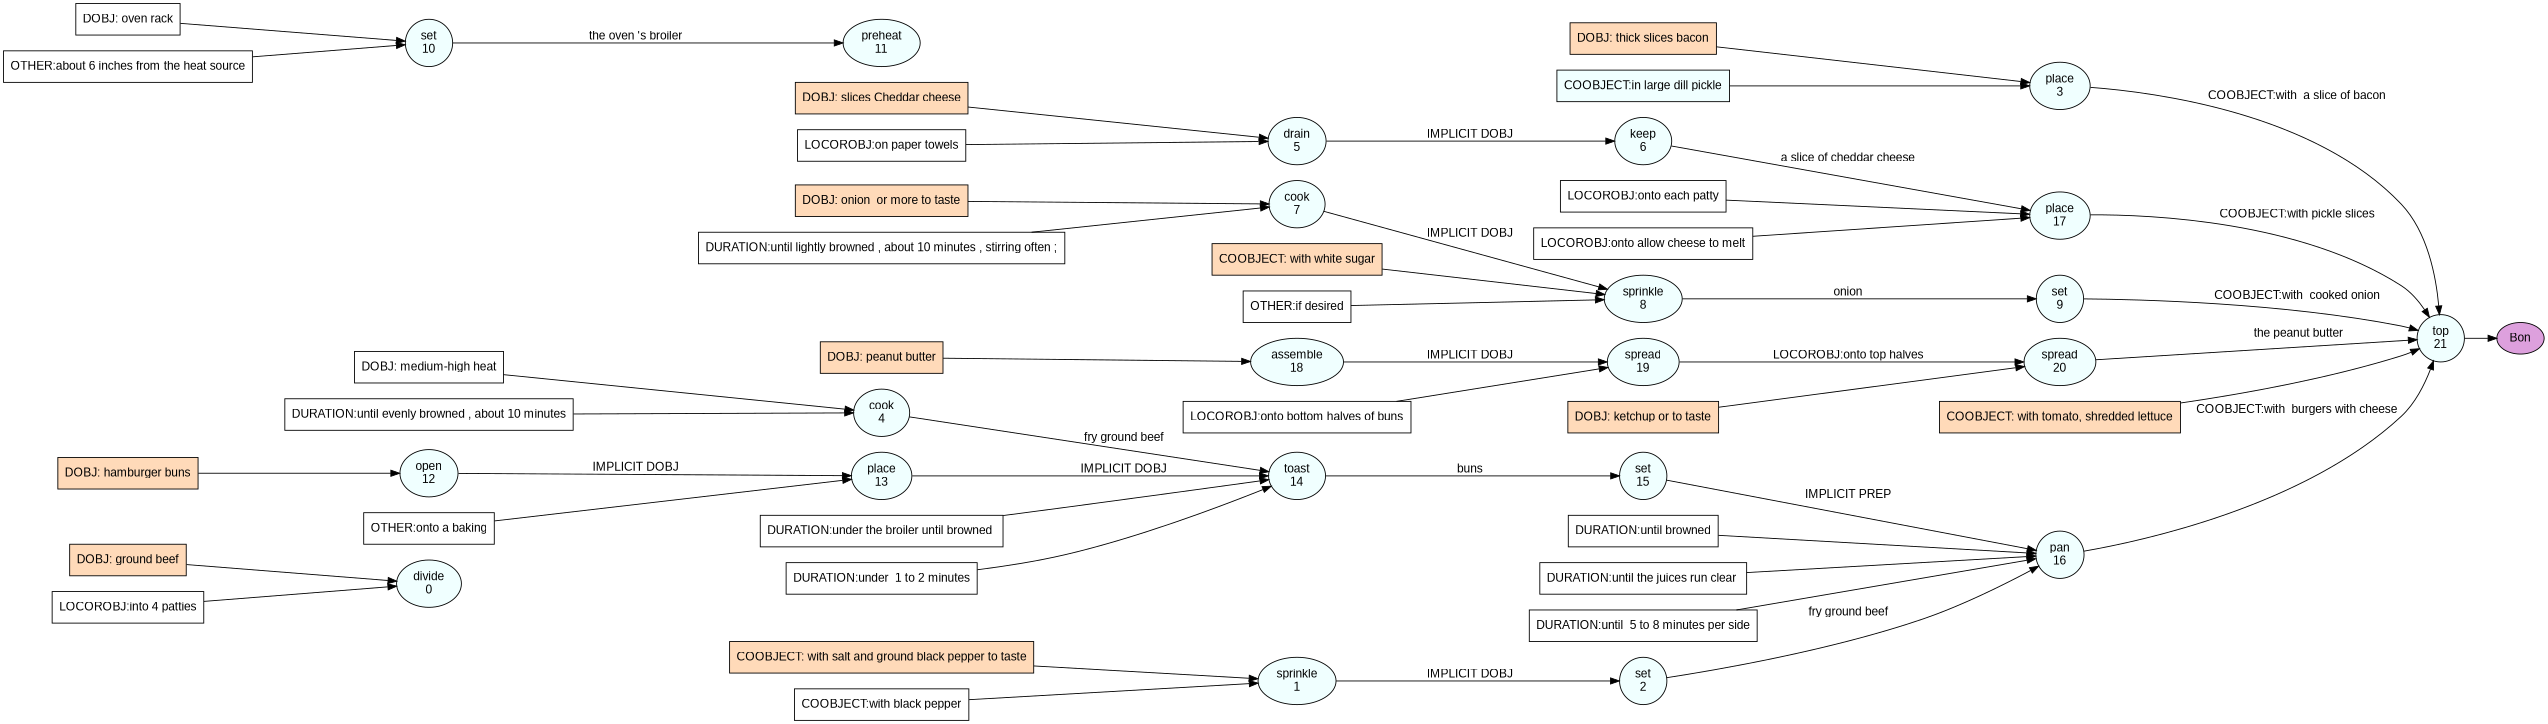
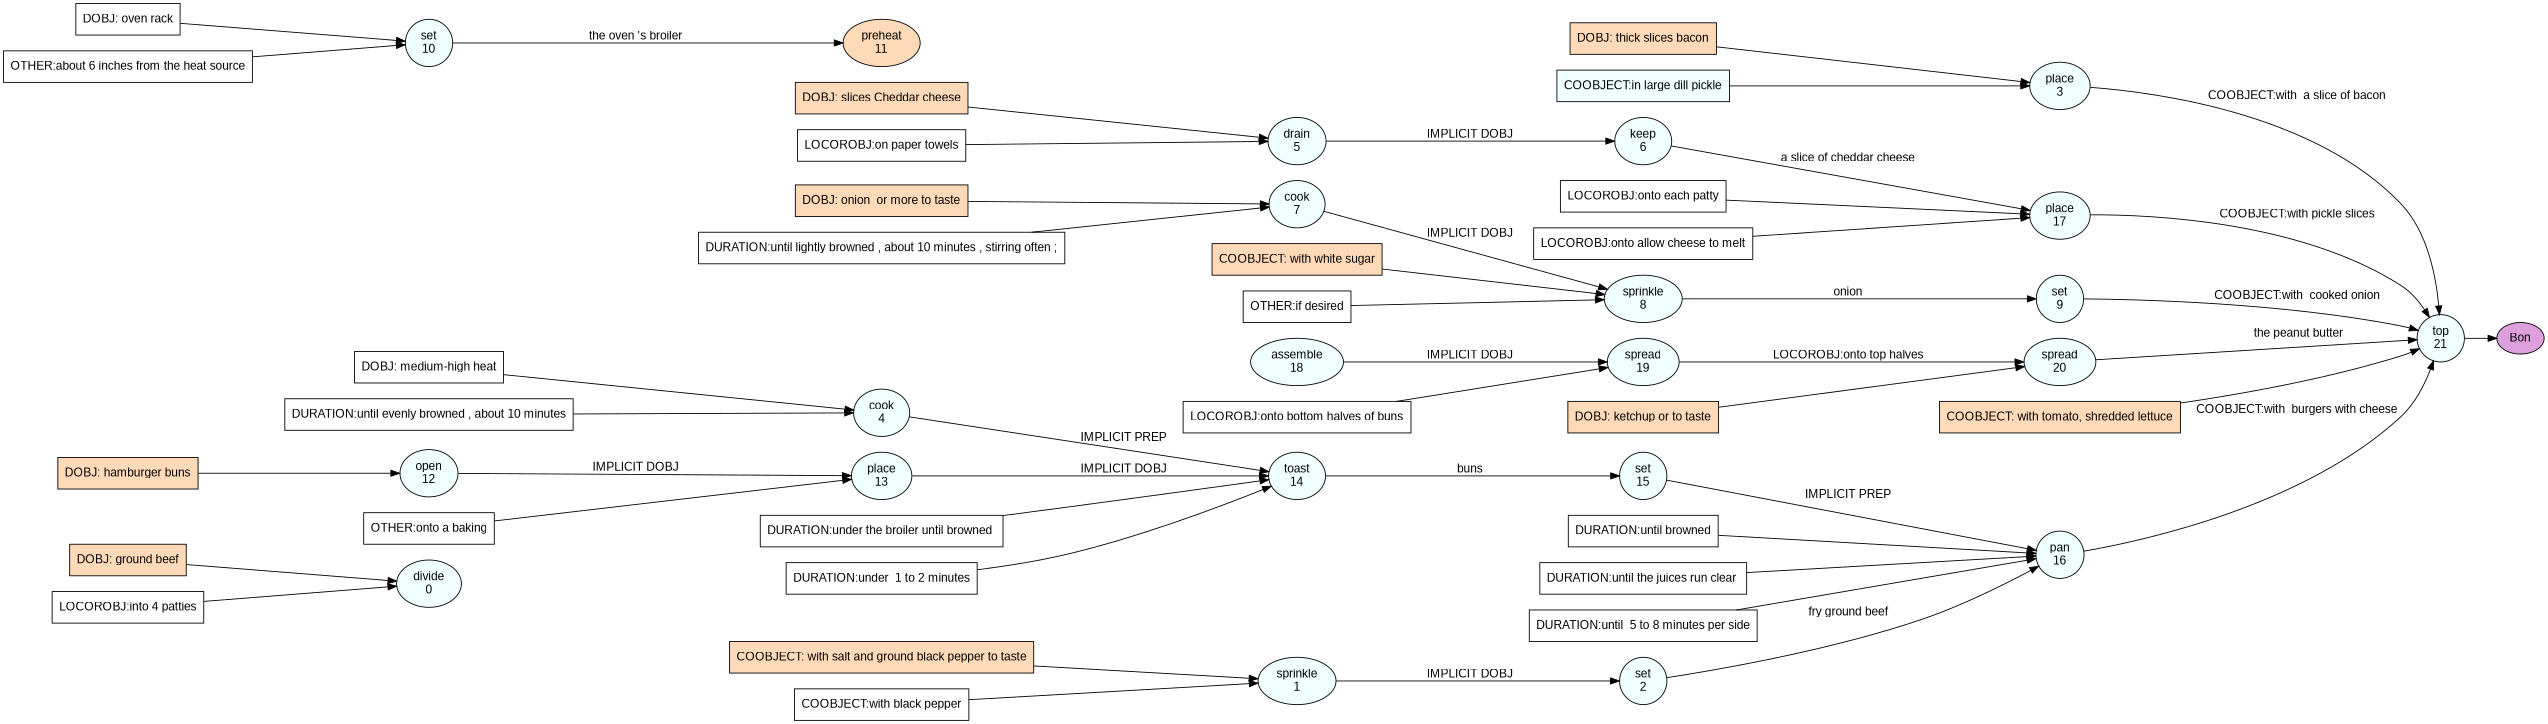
node "preheat 11": fillcolor azure -> peachpuff
node "DOBJ: peanut butter": removed
edge "cook 4" -> "toast 14": label "fry ground beef" -> "IMPLICIT PREP"
